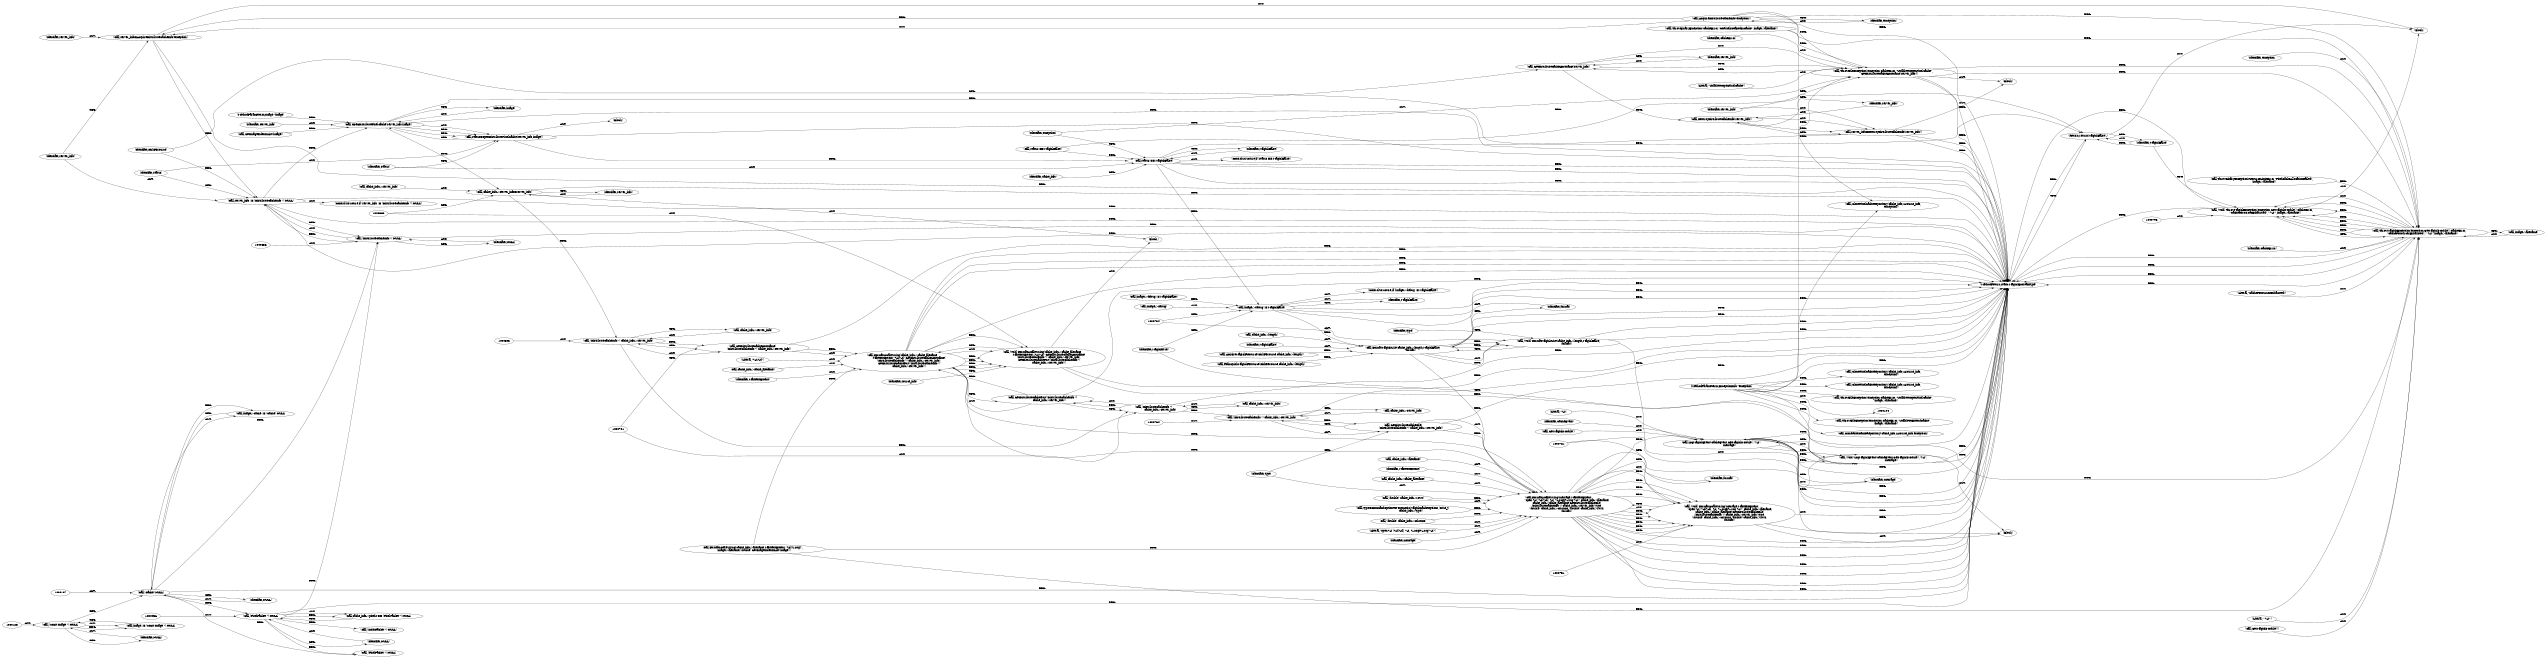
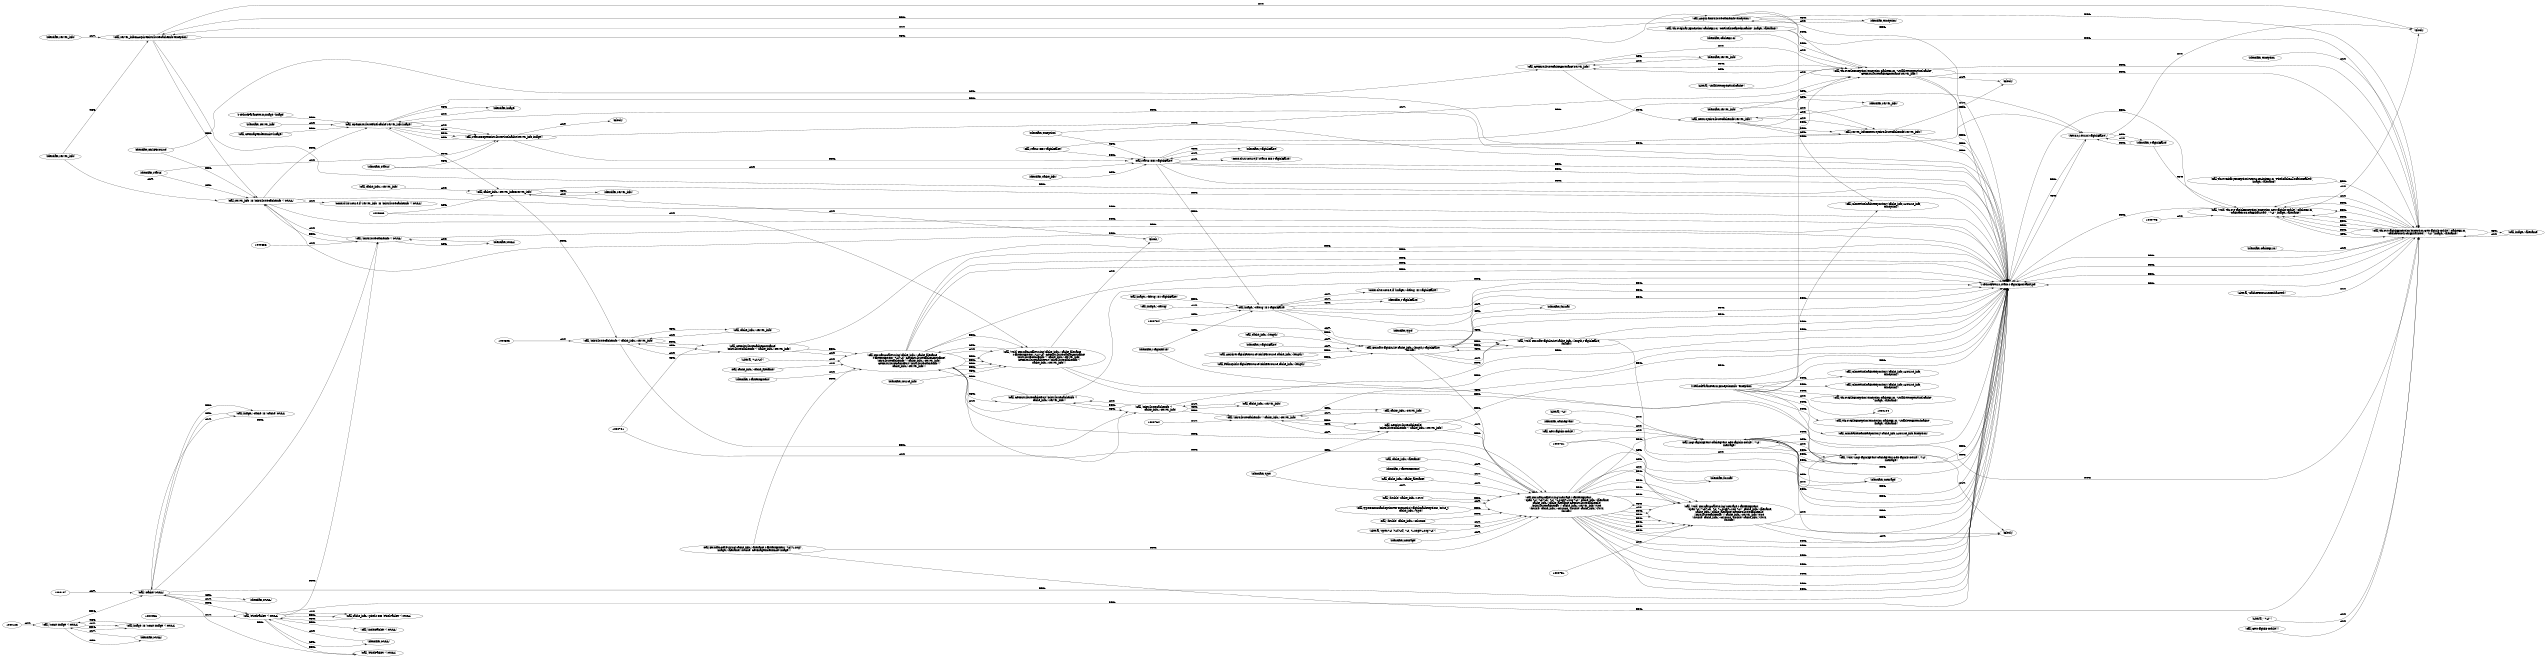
edge "(Call,server_info=AcquireDistributeCacheInfo(exception))" -> "(Call,AcquireDistributeCacheInfo(exception))": added, label "CFG:"
edge "(Call,server_info != (DistributeCacheInfo *) NULL)" -> "(Call,(DistributeCacheInfo *) NULL)": removed, label "CFG:"
edge "(Call,(const Image *) NULL)" -> "(Call,(Cache) NULL)": label "CFG: " -> "DDG: "
